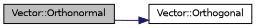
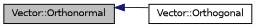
edge "Vector::Orthonormal" -> "Vector::Orthogonal": reversed
